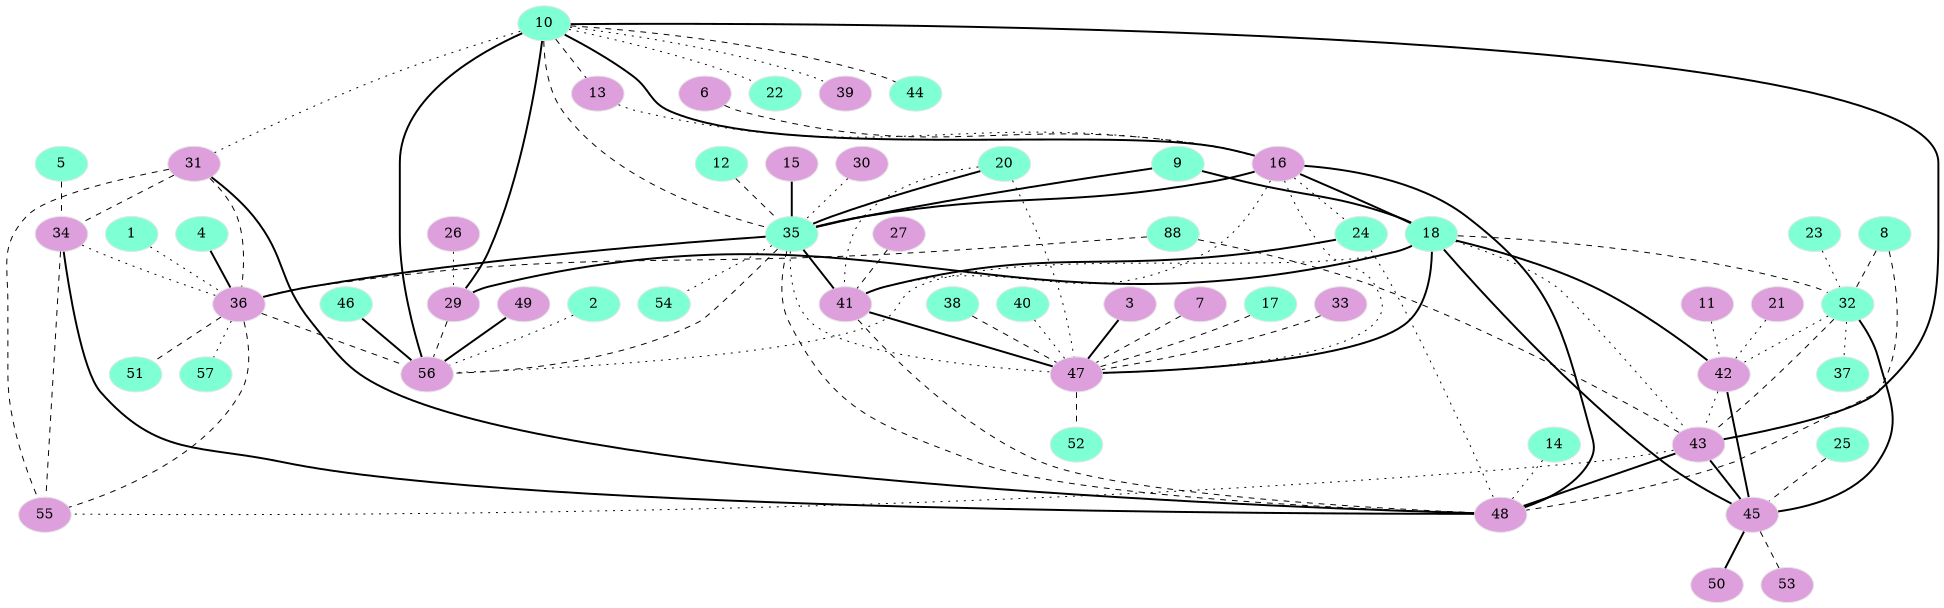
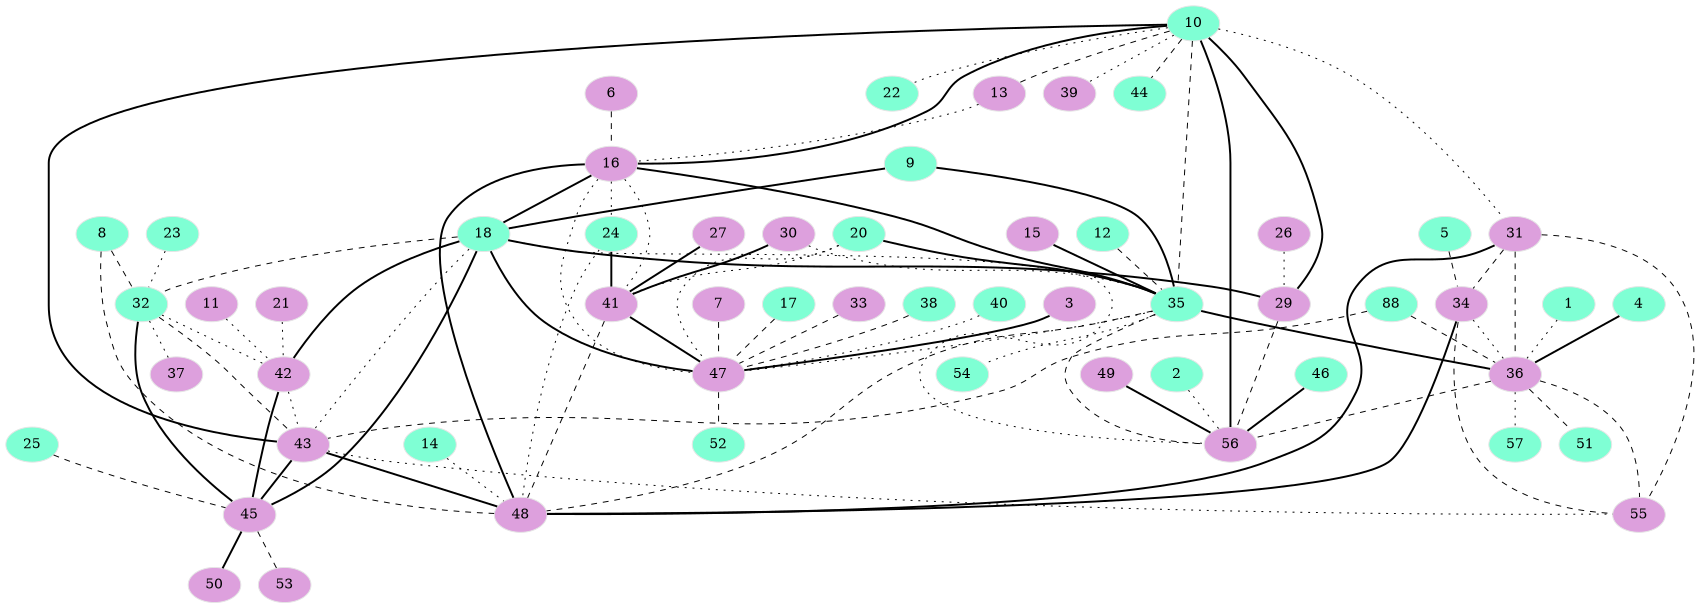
edge "35" -- "41": now "30" -- "41"
edge "27" -- "41": style dashed -> bold
node "37": fillcolor aquamarine -> plum
